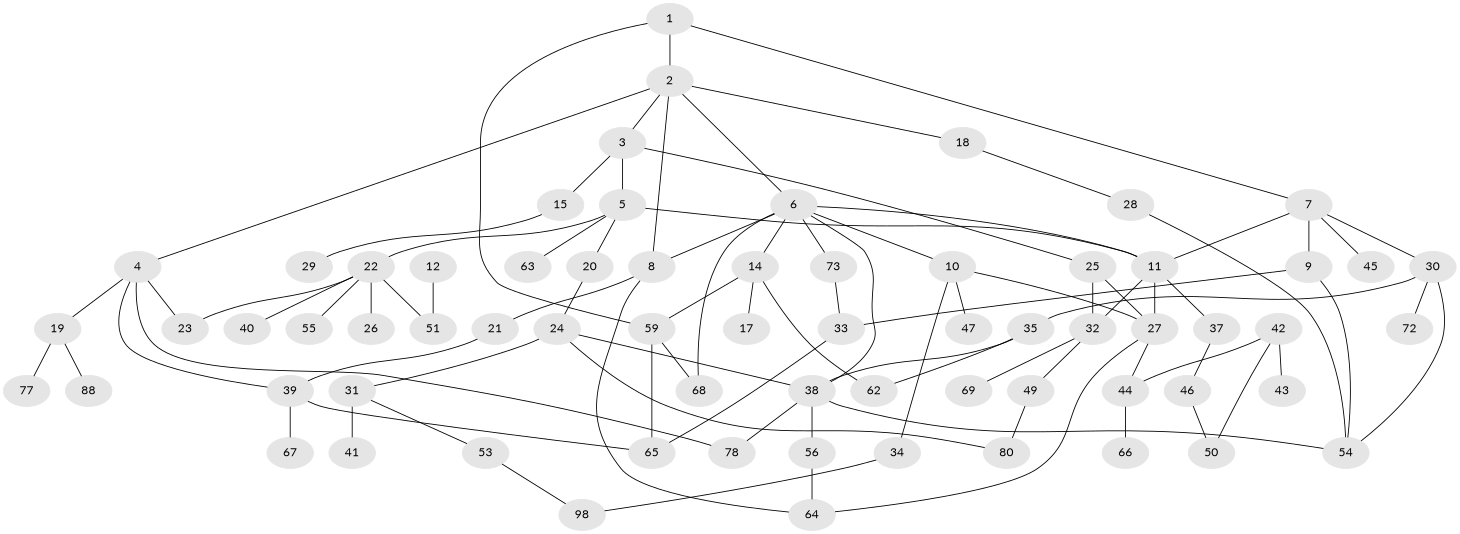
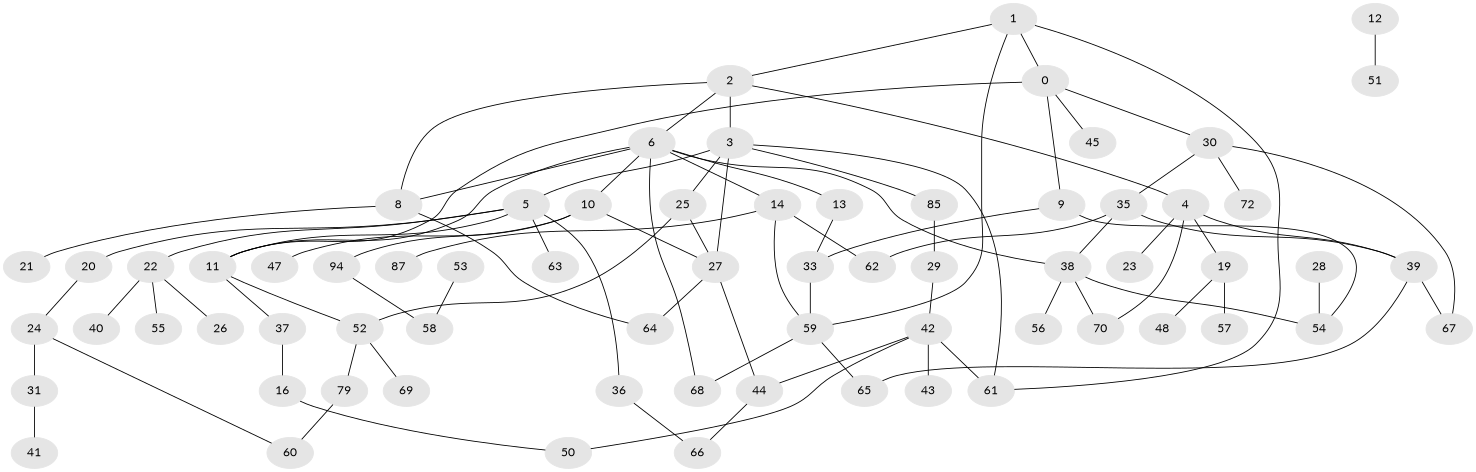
node "18": removed
node "15": label "15" -> "85"
node "7": label "7" -> "0"
node "73": label "73" -> "13"
edge "29" -- "42": added
edge "22" -- "23": removed
edge "22" -- "51": removed
edge "11" -- "27": now "3" -- "27"
node "17": label "17" -> "87"
node "32": label "32" -> "52"
edge "21" -- "39": now "35" -- "39"
edge "24" -- "38": removed
edge "30" -- "54": now "30" -- "67"
node "77": label "77" -> "57"
node "88": label "88" -> "48"
node "36": added
node "61": added
node "49": label "49" -> "79"
node "46": label "46" -> "16"
edge "33" -- "65": now "33" -- "59"
edge "31" -- "53": removed
node "78": label "78" -> "70"
node "34": label "34" -> "94"
node "80": label "80" -> "60"
edge "56" -- "64": removed
node "98": label "98" -> "58"
